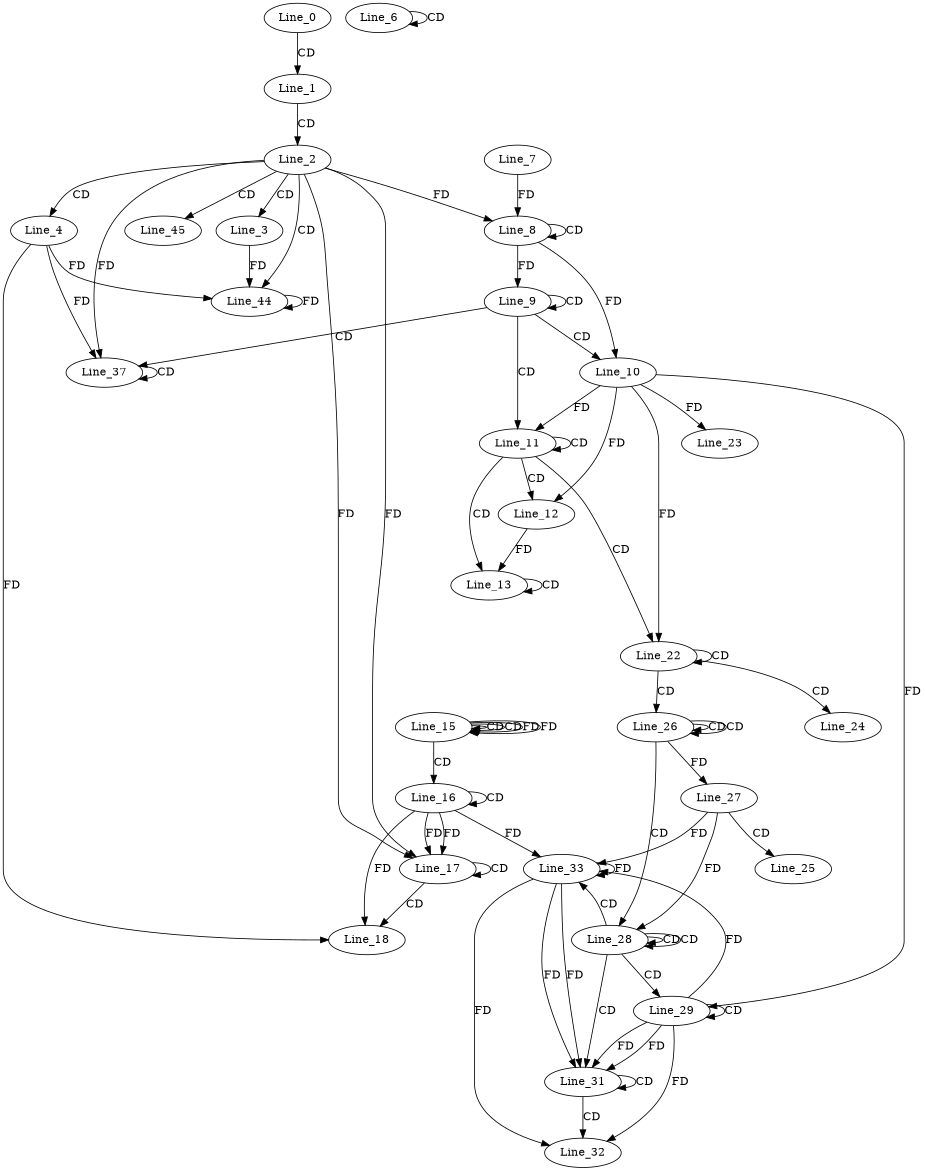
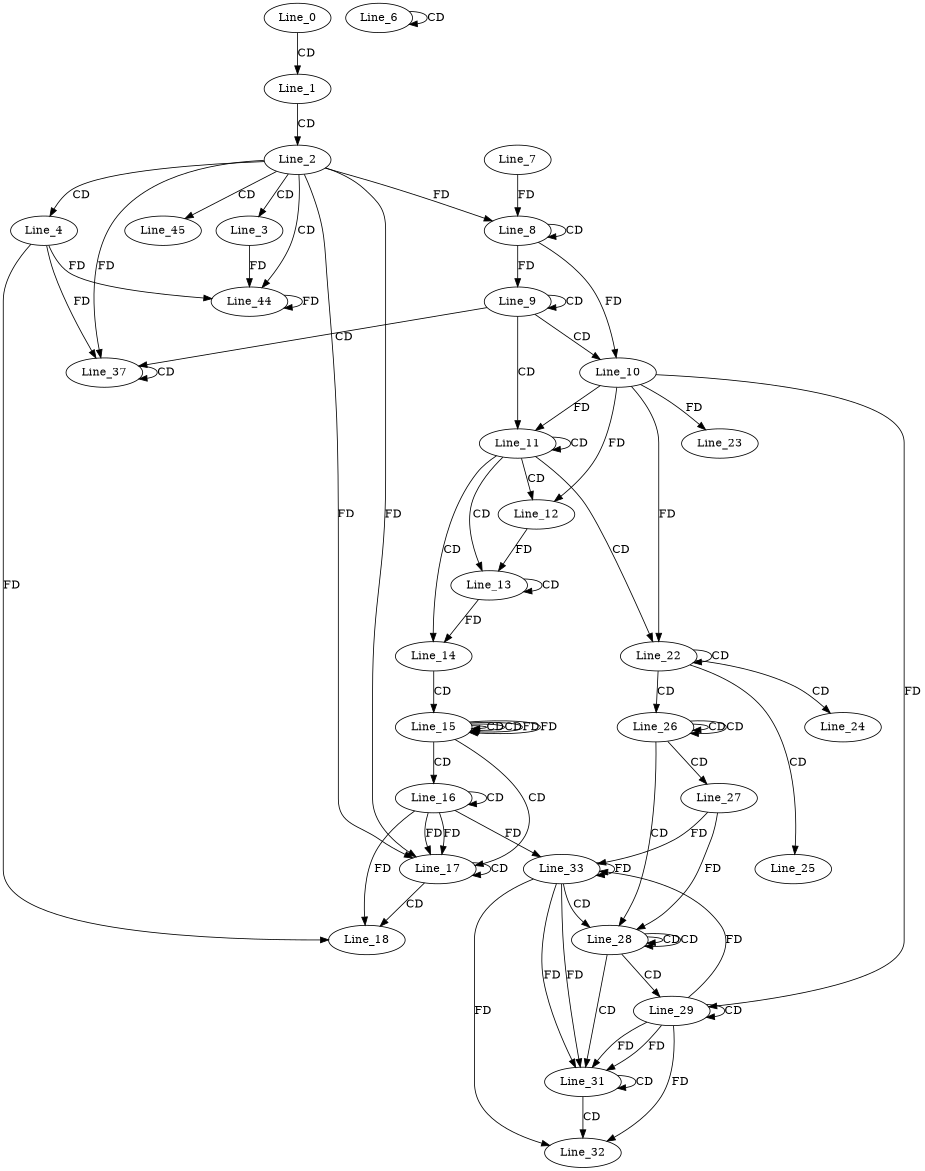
node "Line_14": added
edge "Line_26" -> "Line_27": label "FD" -> "CD"
edge "Line_15" -> "Line_17": added, label "CD"
edge "Line_27" -> "Line_25": now "Line_22" -> "Line_25"
edge "Line_28" -> "Line_33": reversed
